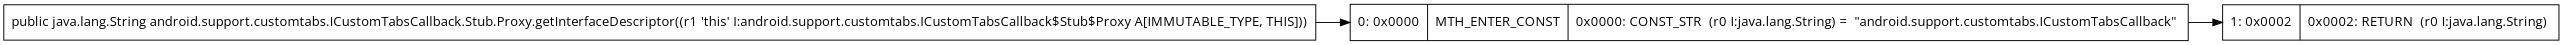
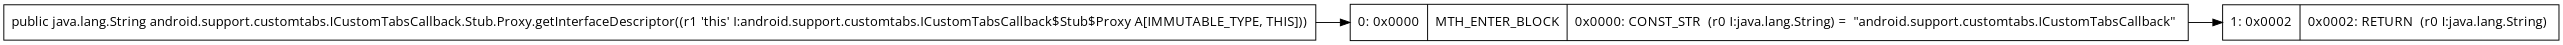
node "0: 0x0000": text "MTH_ENTER_CONST" -> "MTH_ENTER_BLOCK"
